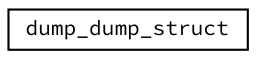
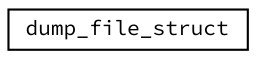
node "dump_dump_struct": label "dump_dump_struct" -> "dump_file_struct"
